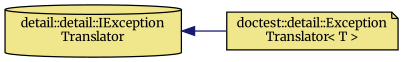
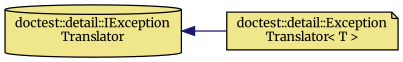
node "detail::detail::IException Translator": label "detail::detail::IException Translator" -> "doctest::detail::IException Translator"
